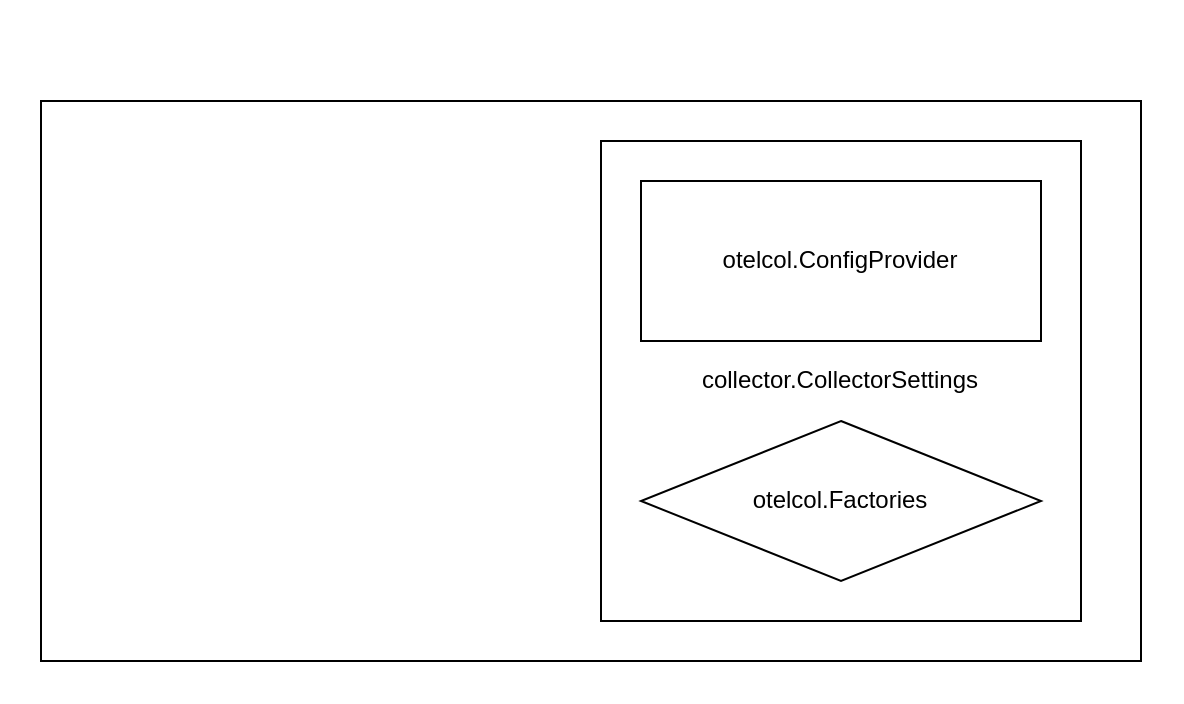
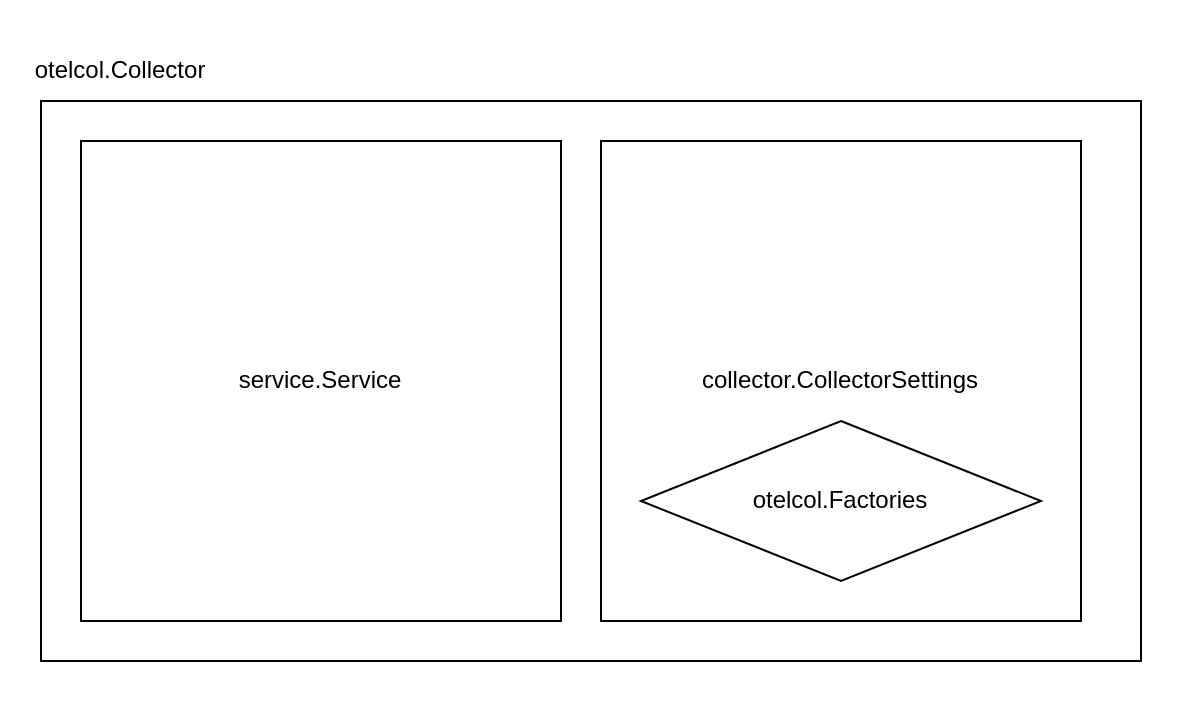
node "otelcol.Collector": added
node "otelcol.ConfigProvider": removed
node "service.Service": added
